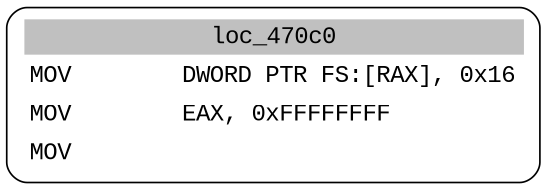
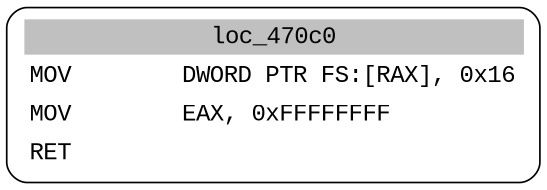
node "loc_470c0": text "MOV" -> "RET"
